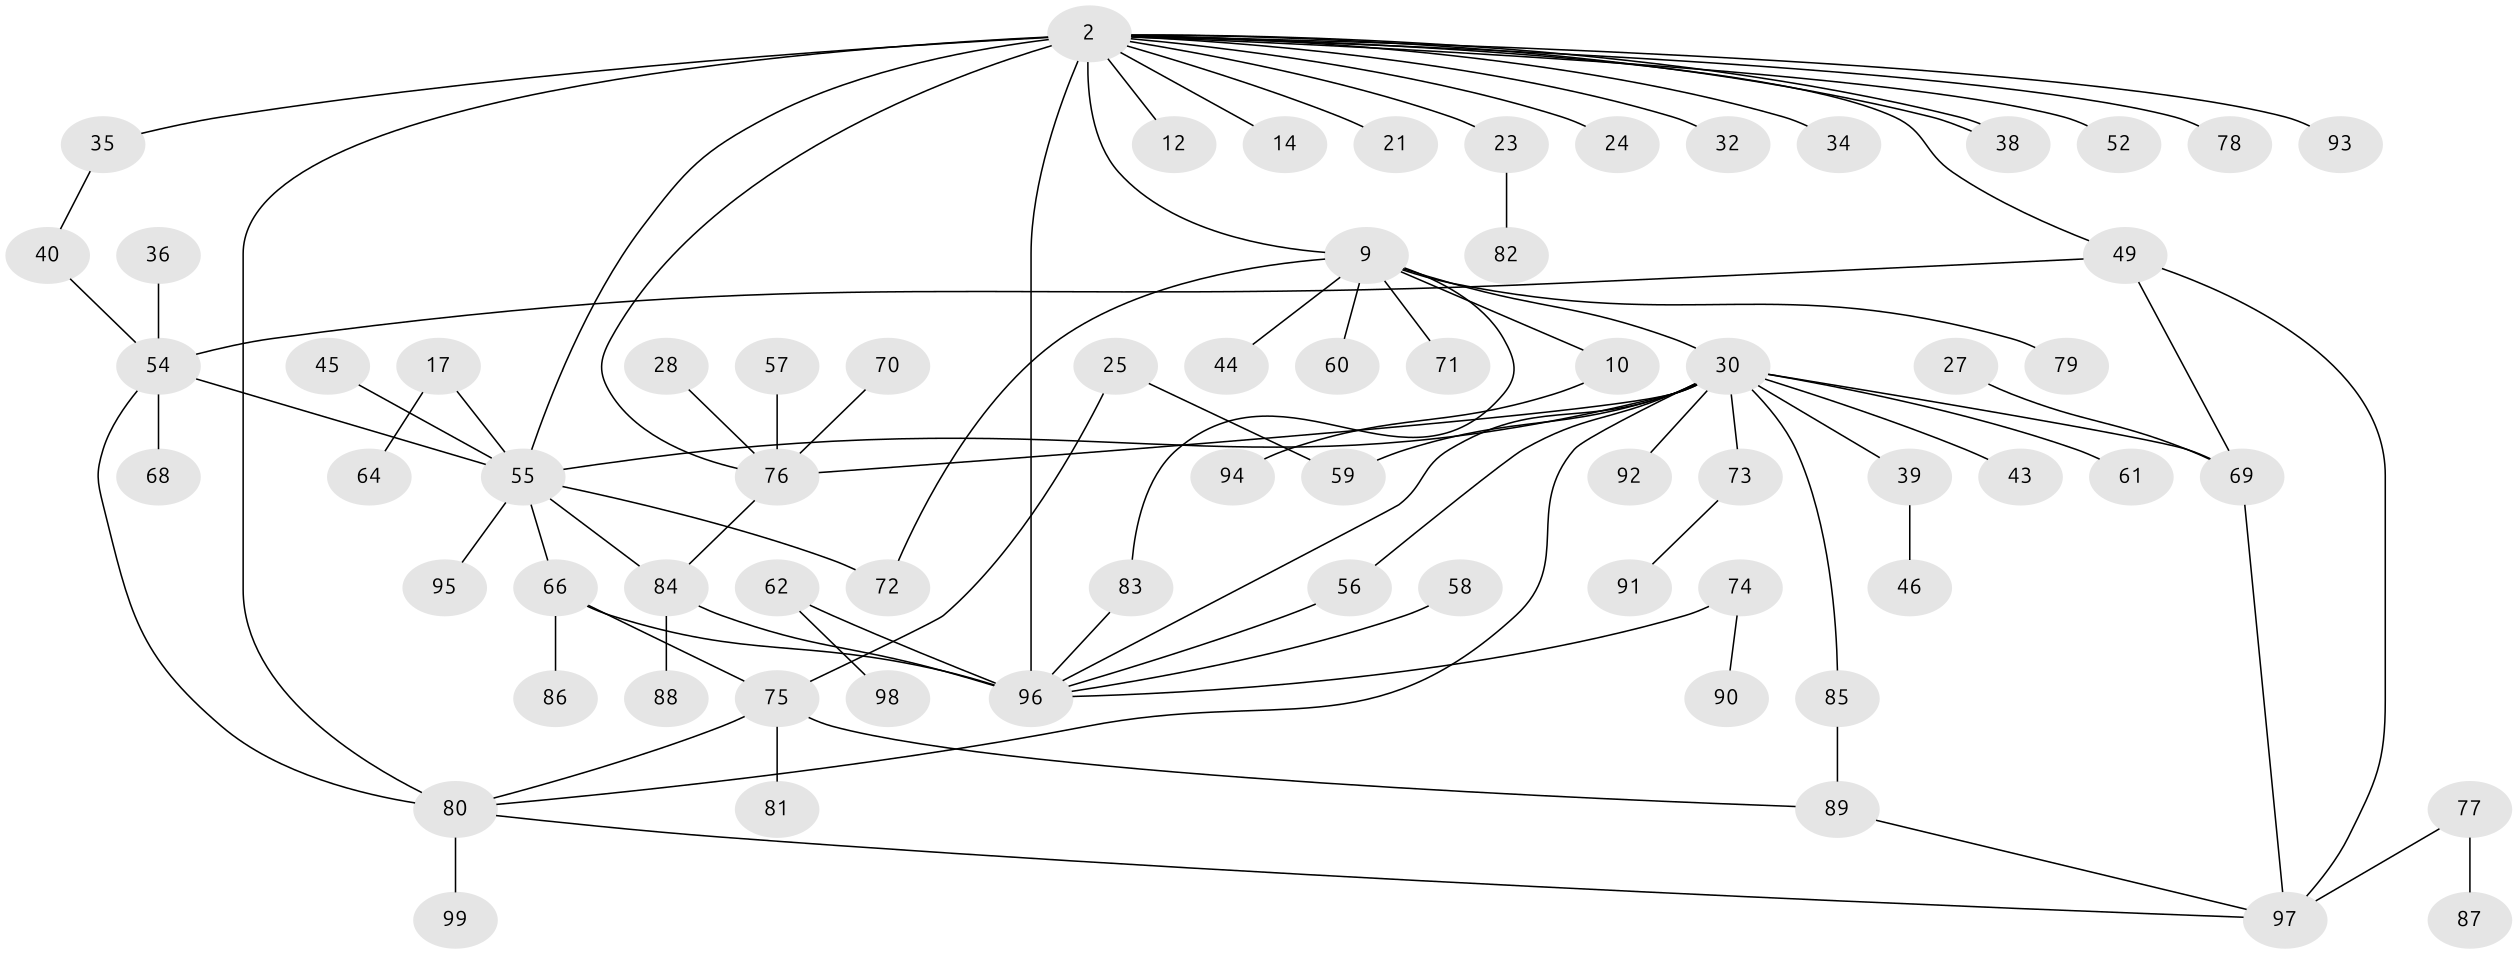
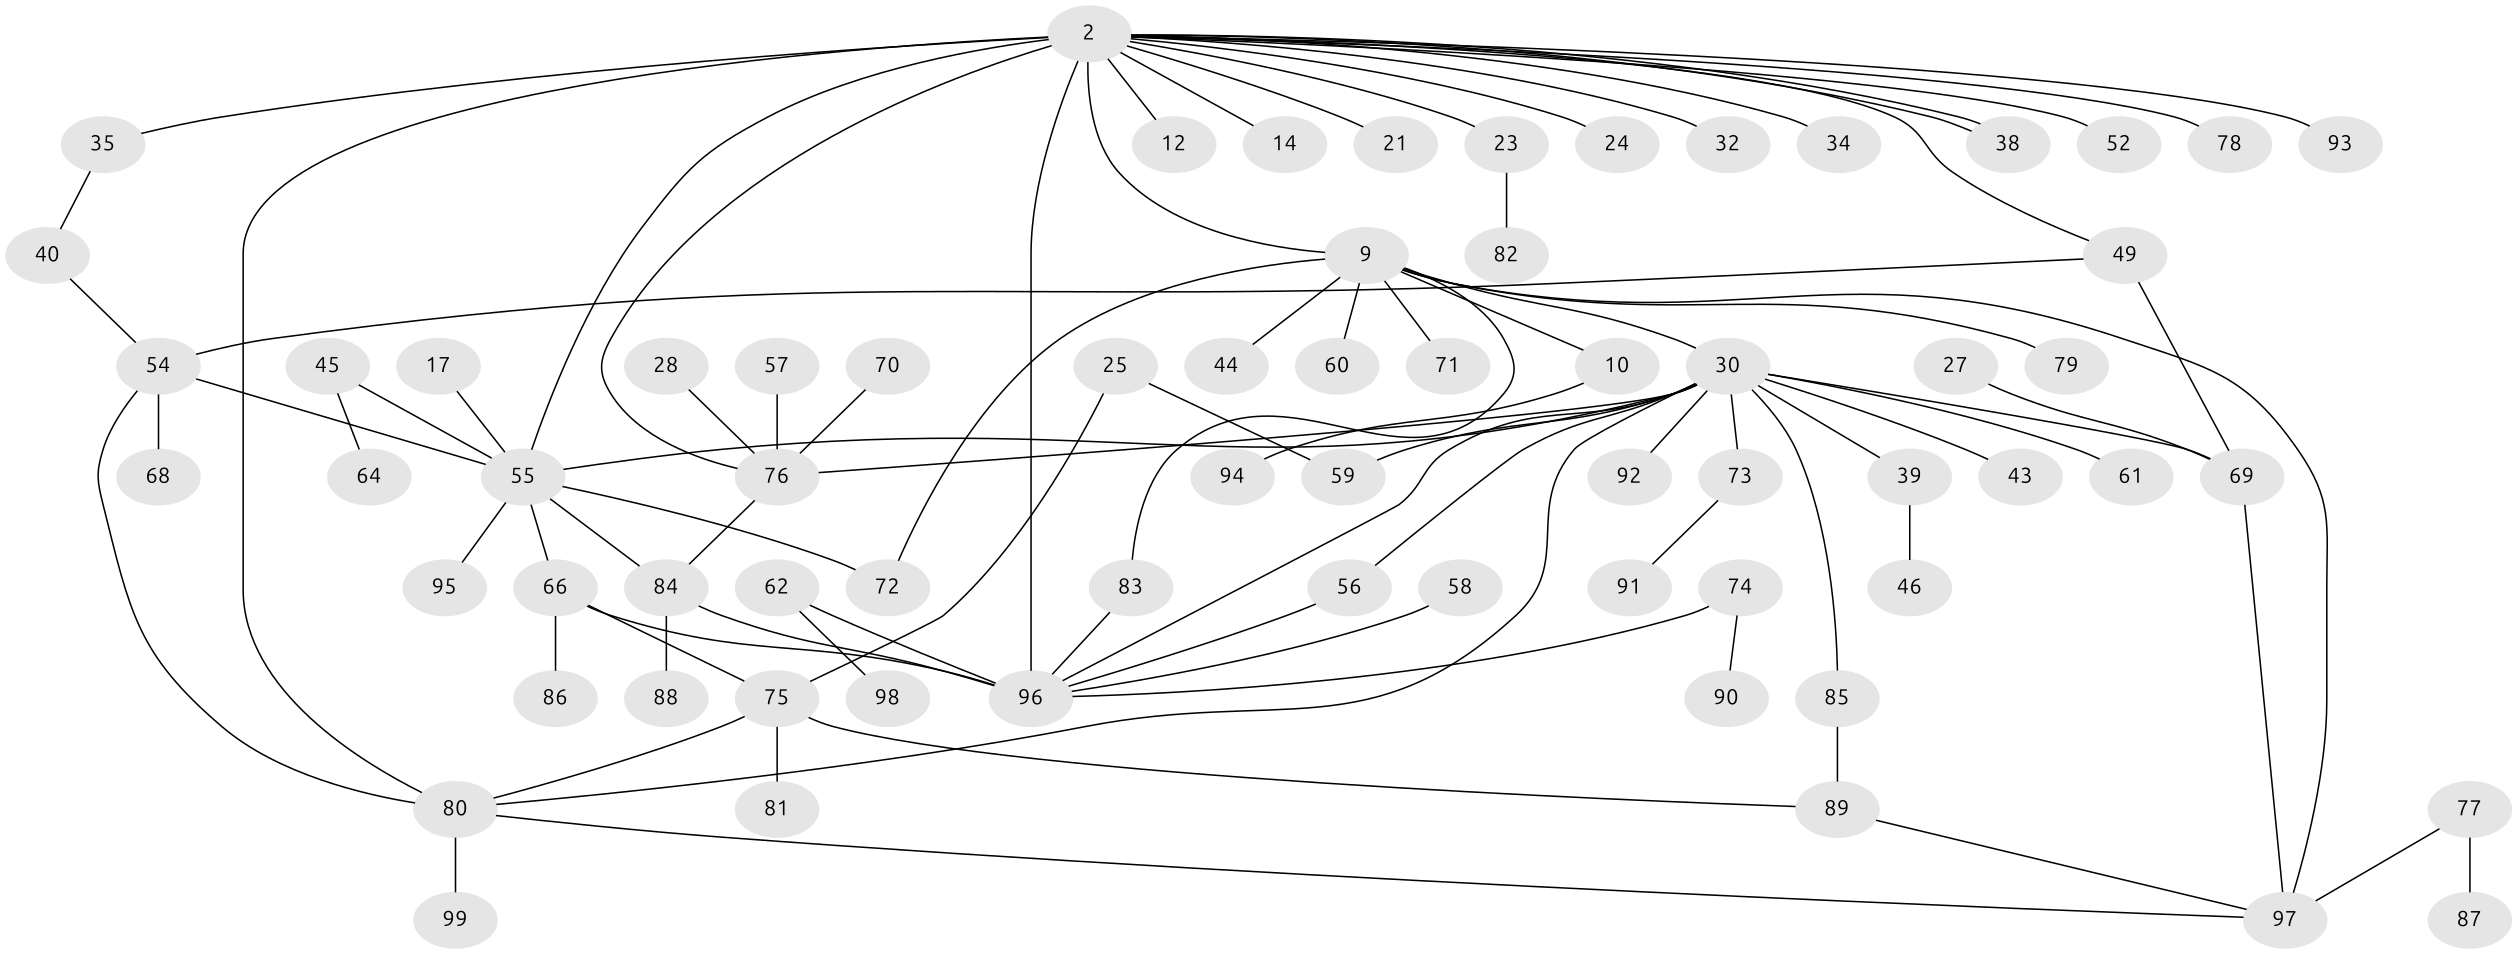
node "36": removed
edge "17" -- "64": now "45" -- "64"
edge "49" -- "97": now "9" -- "97"
